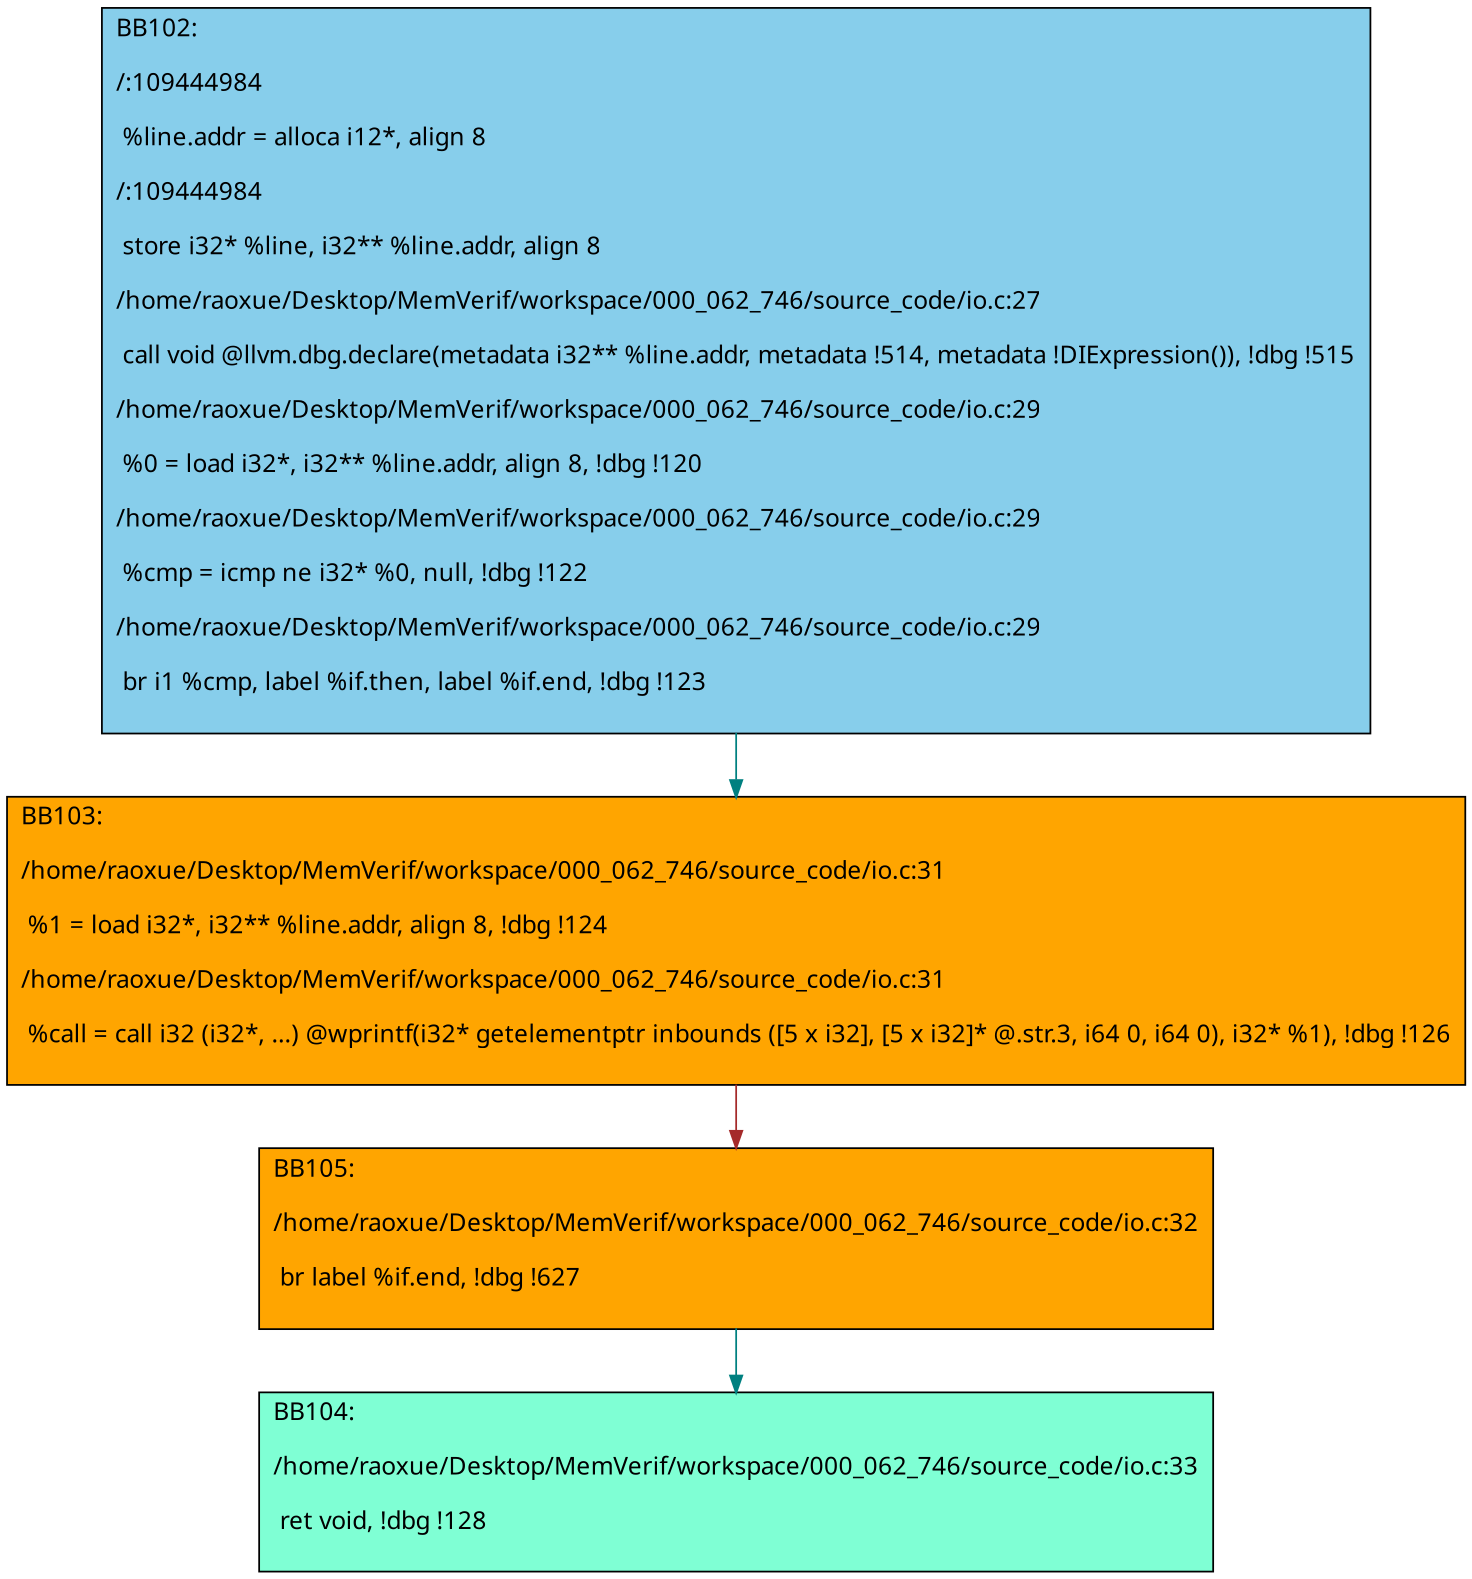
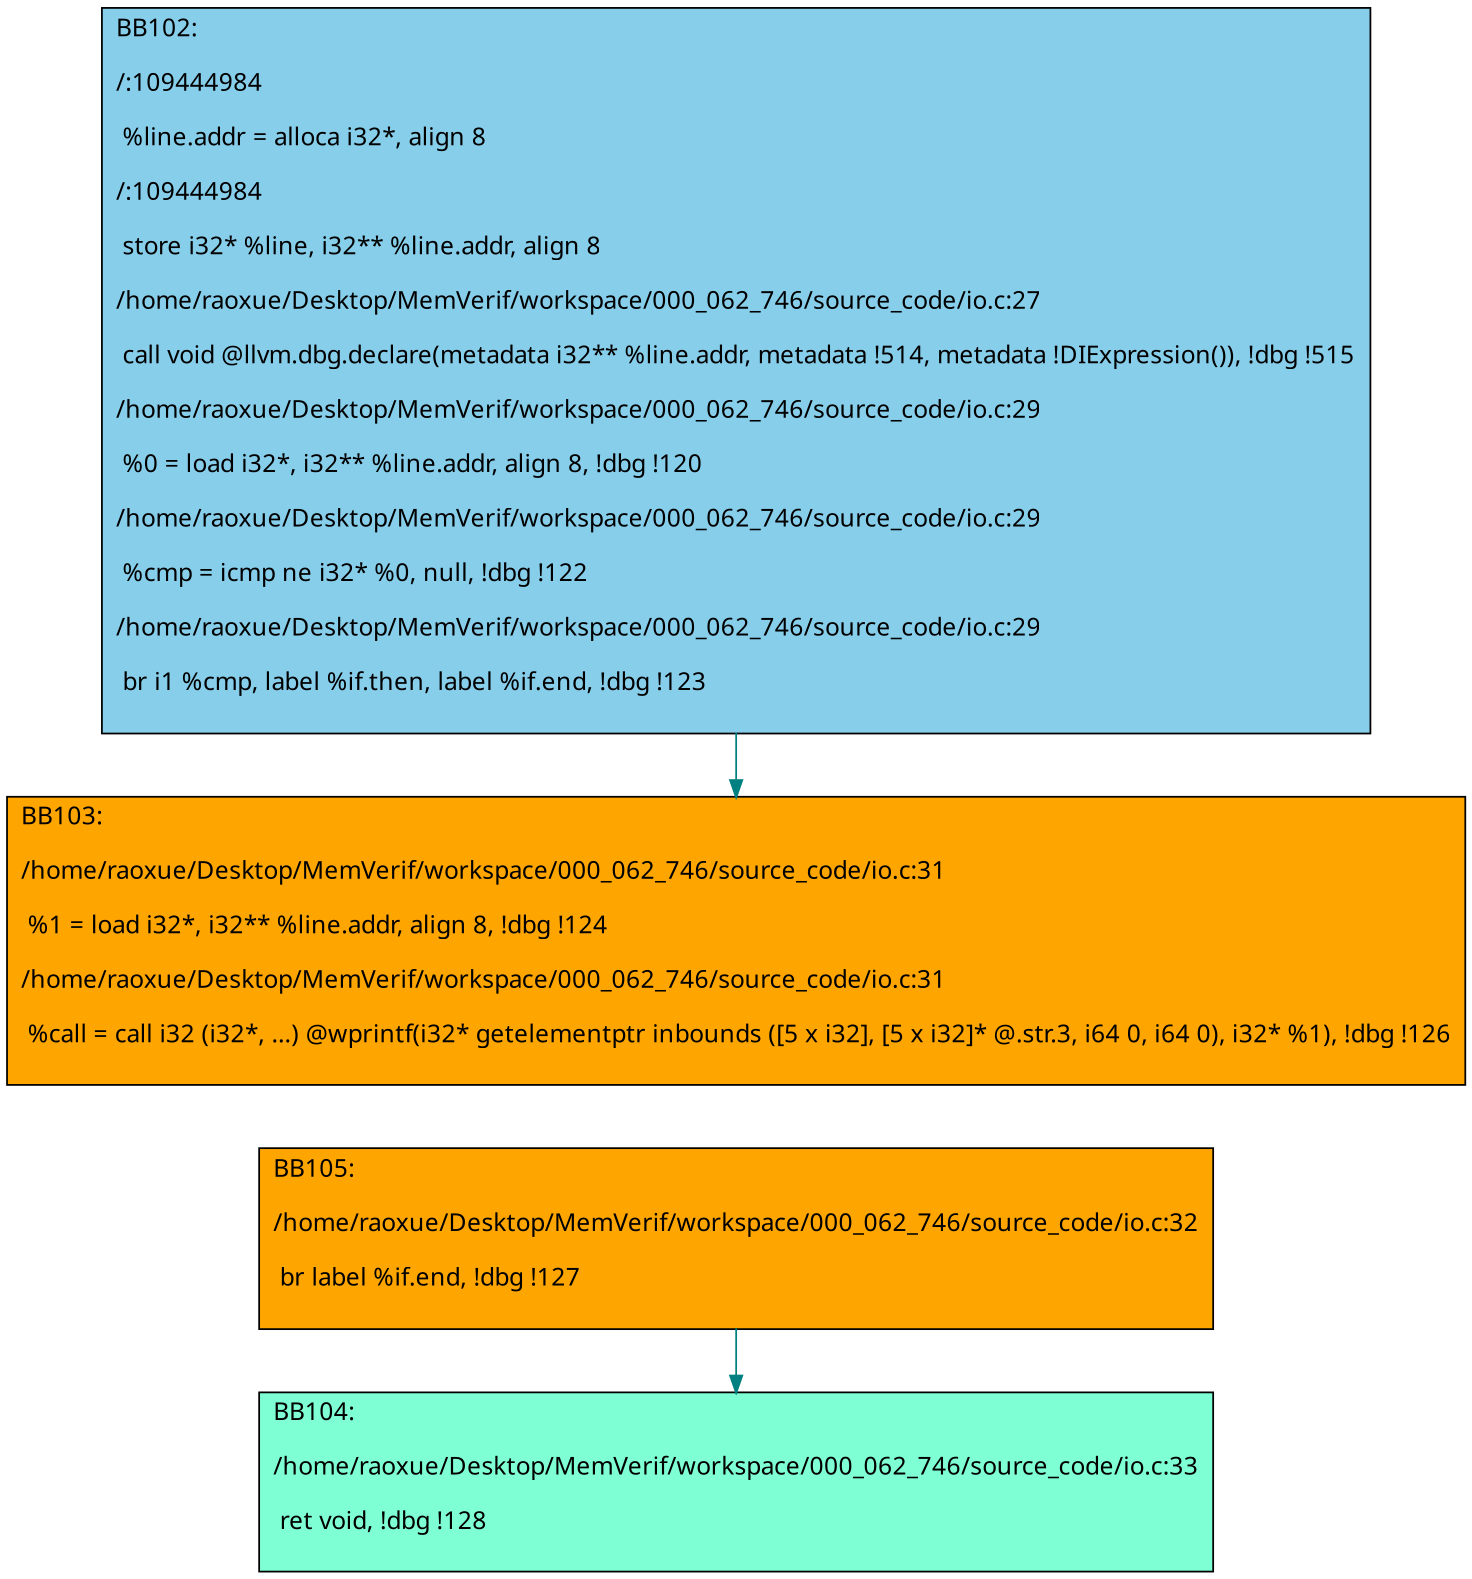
node "BB102:": text "%line.addr = alloca i12*, align 8" -> "%line.addr = alloca i32*, align 8"
edge "BB103:" -> "BB105:": removed
node "BB105:": text "br label %if.end, !dbg !627" -> "br label %if.end, !dbg !127"
